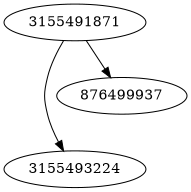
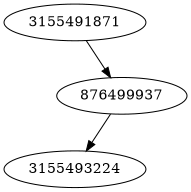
edge "3155491871" -> "3155493224": now "876499937" -> "3155493224"
